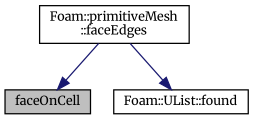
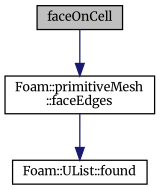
edge "Foam::primitiveMesh ::faceEdges" -> "faceOnCell": reversed
